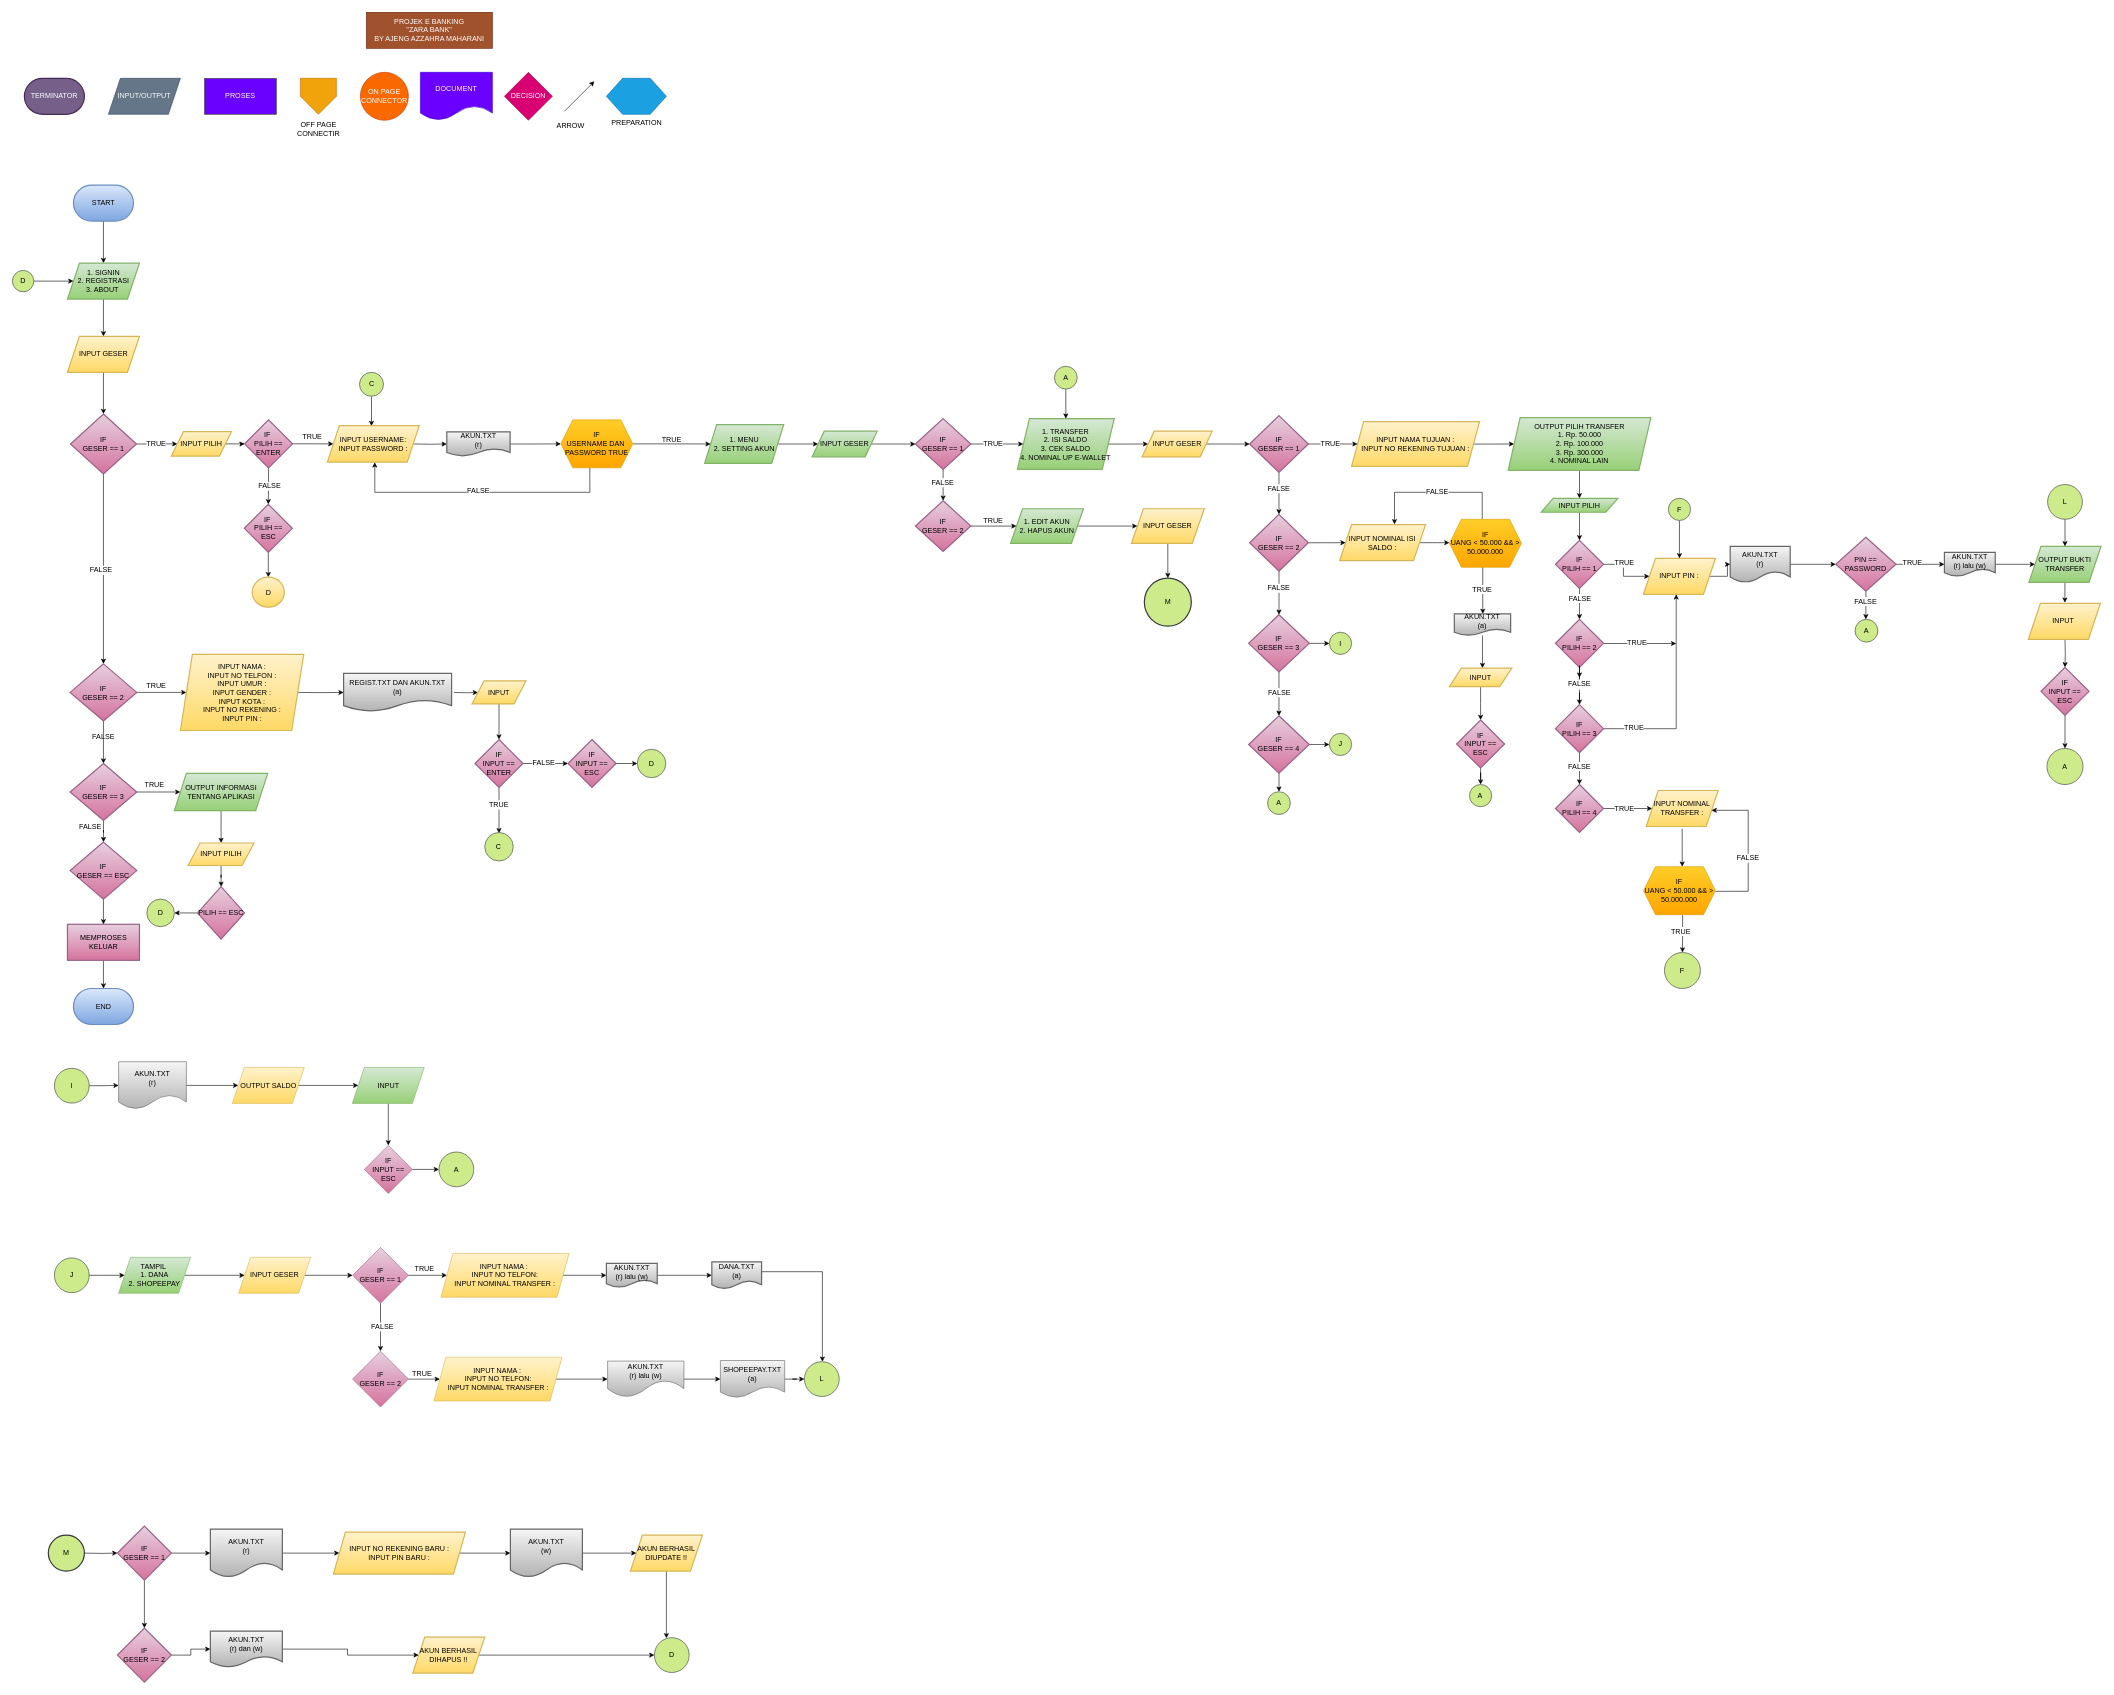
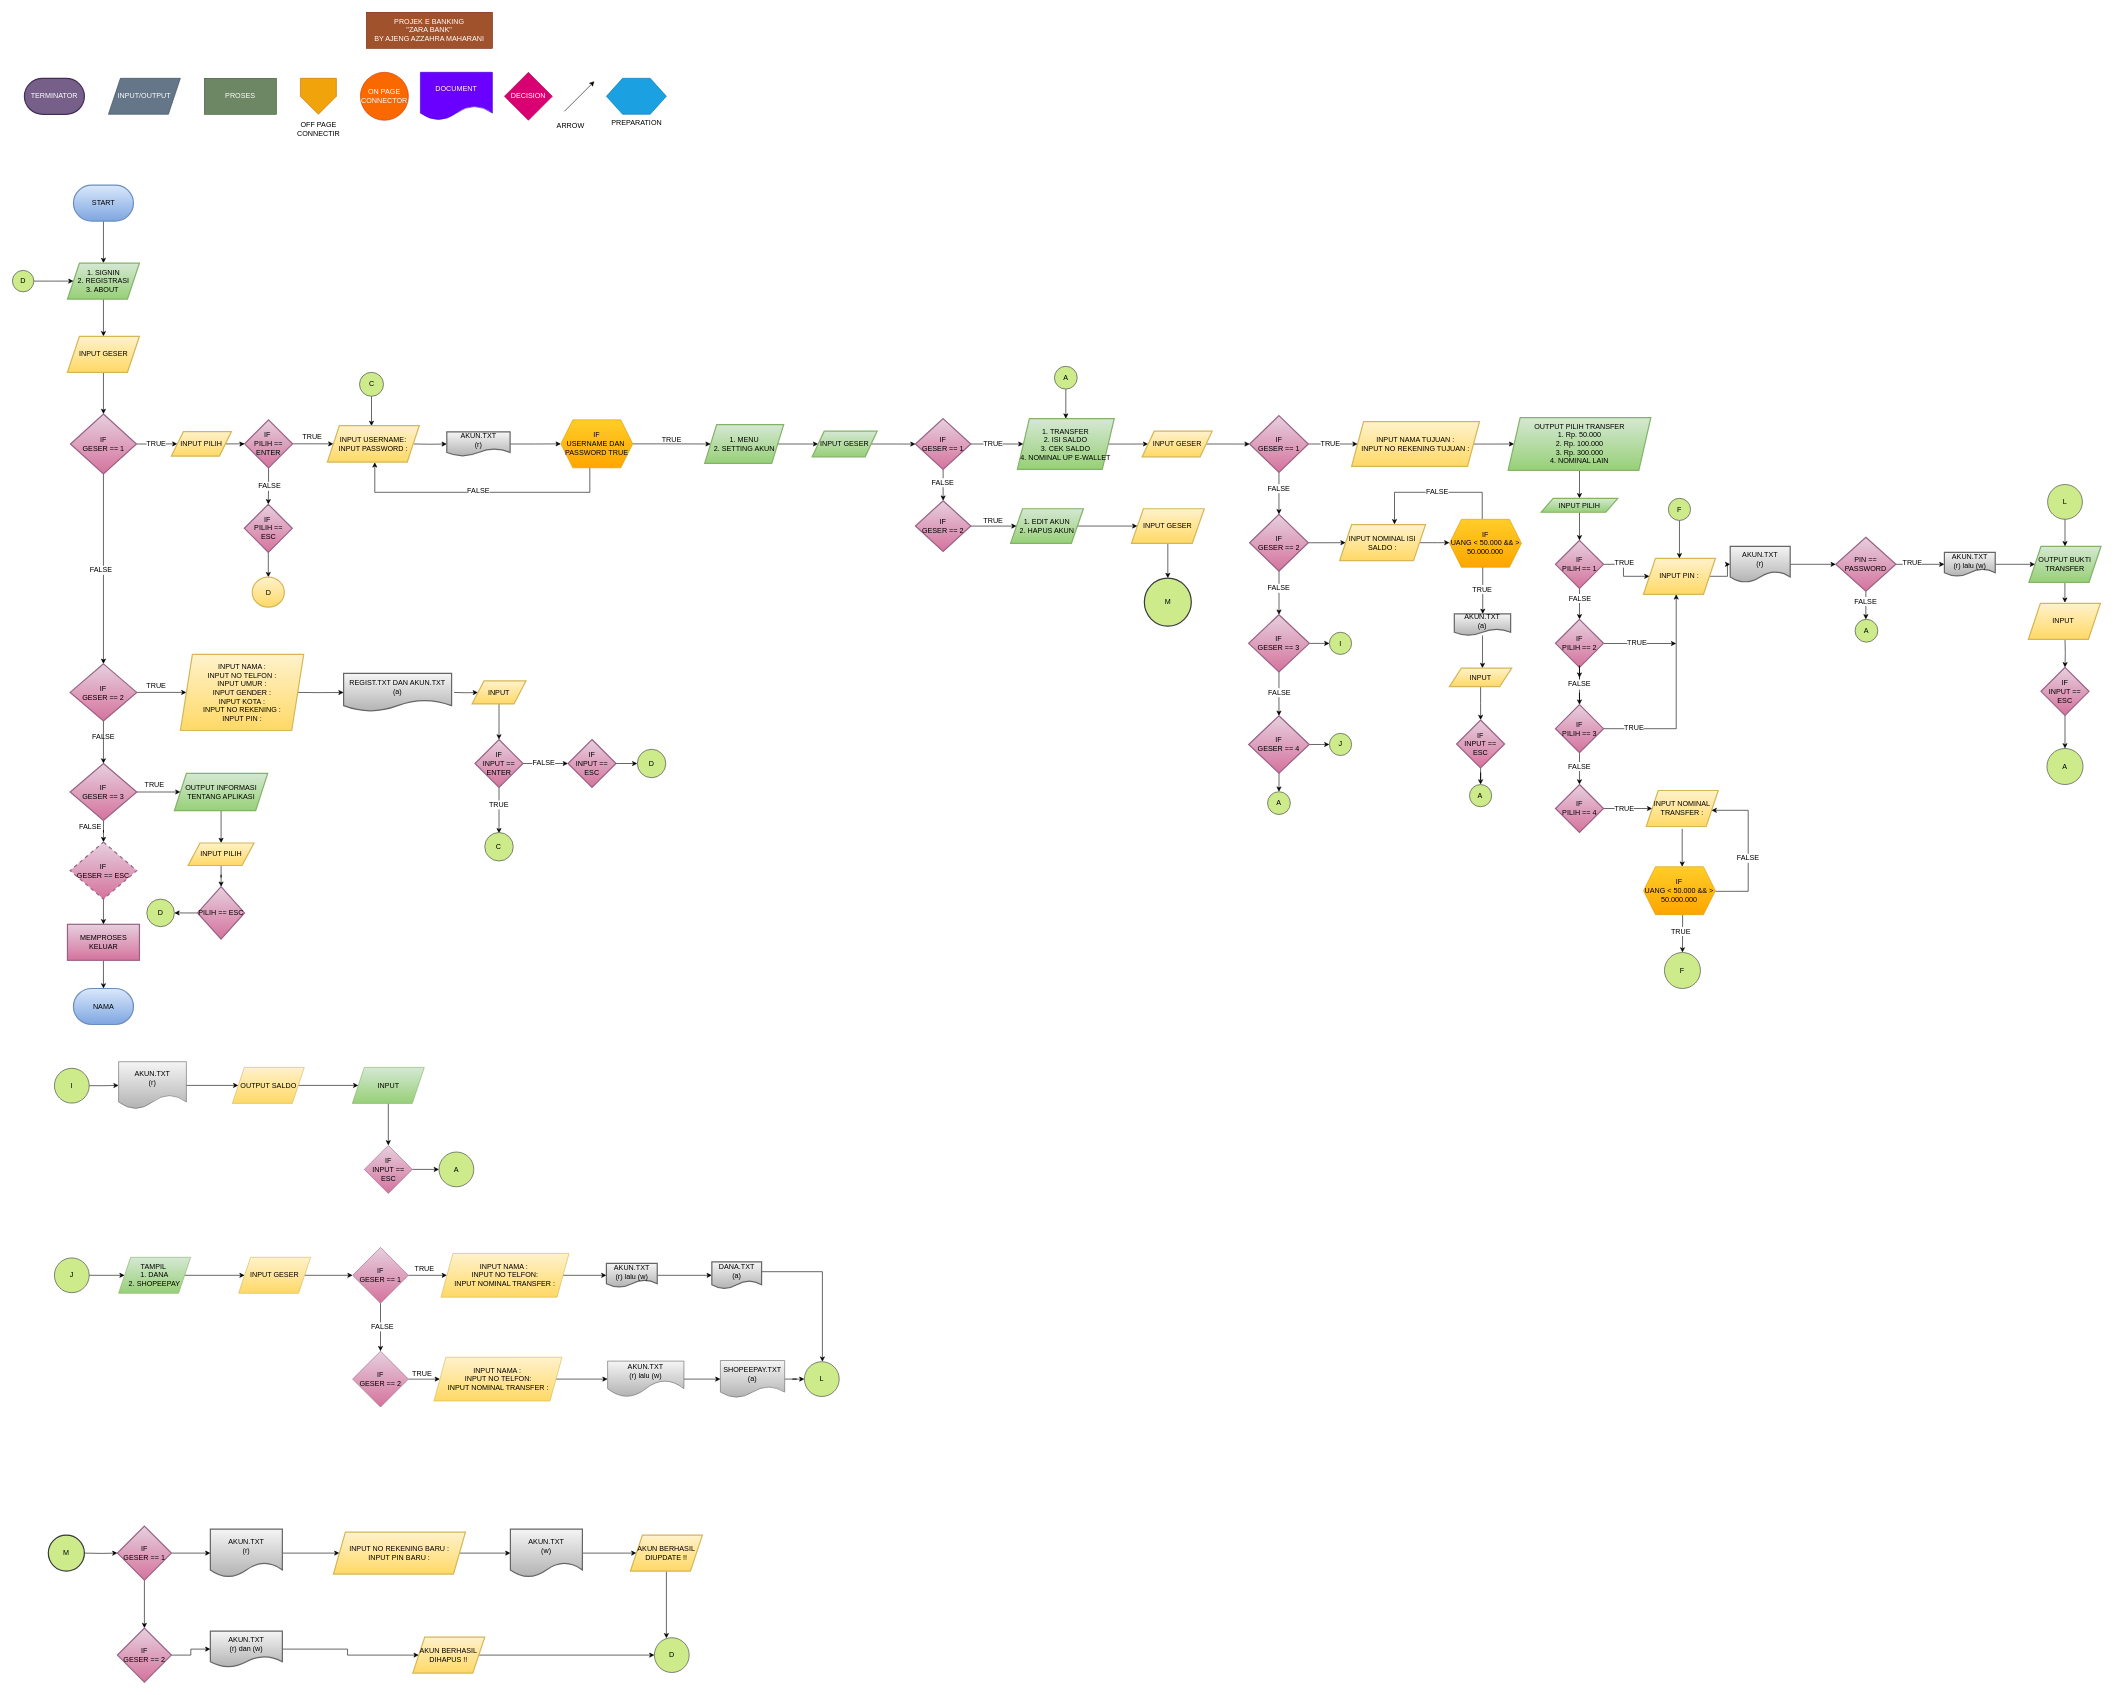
node "PROSES": fillcolor #6a00ff -> #6d8764
node "IF GESER == ESC": style solid -> dashed
node "END": label "END" -> "NAMA"
